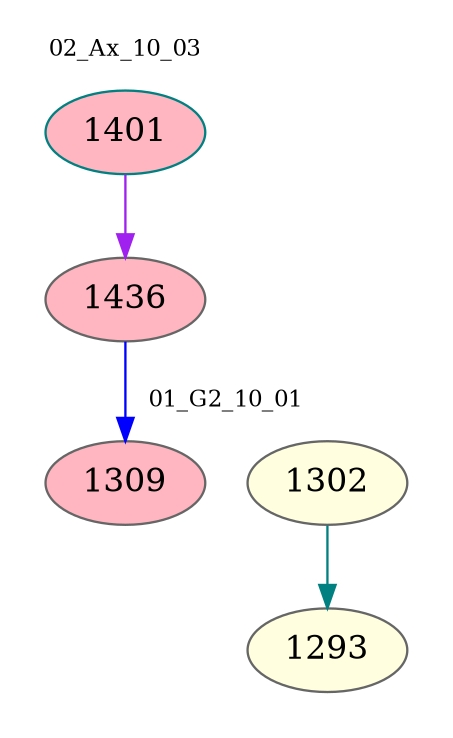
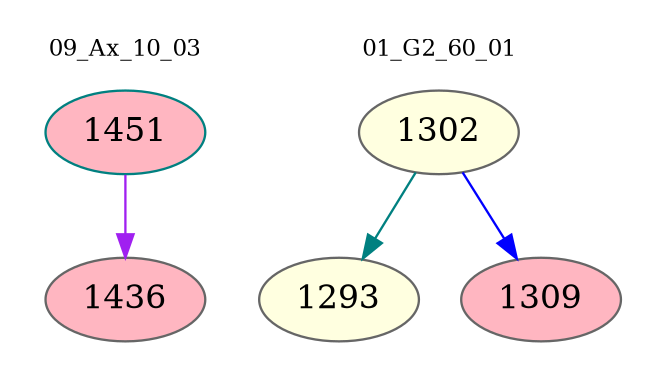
cluster "02_Ax_10_03": label "02_Ax_10_03" -> "09_Ax_10_03"
node "1401": label "1401" -> "1451"
edge "1436" -> "1309": now "1302" -> "1309"
cluster "01_G2_10_01": label "01_G2_10_01" -> "01_G2_60_01"
